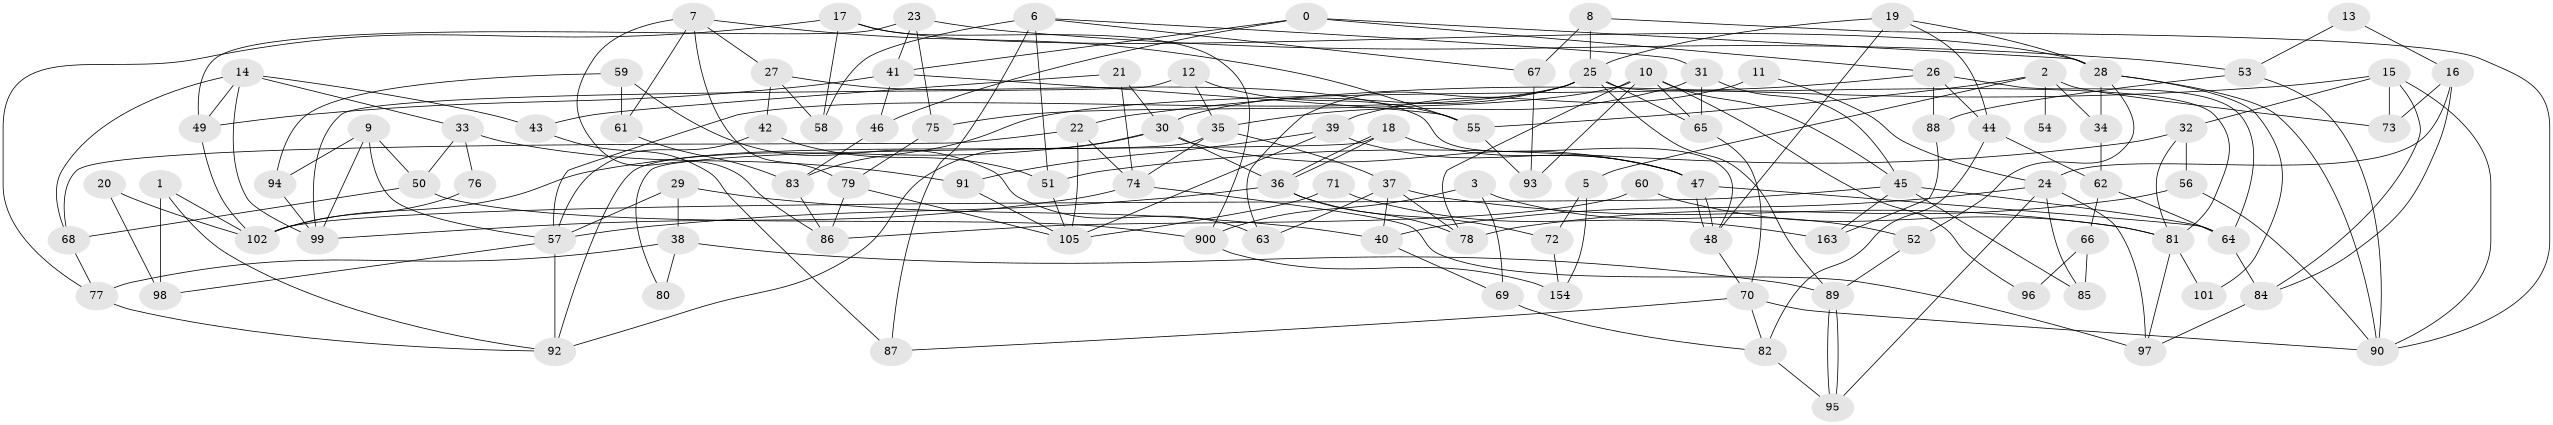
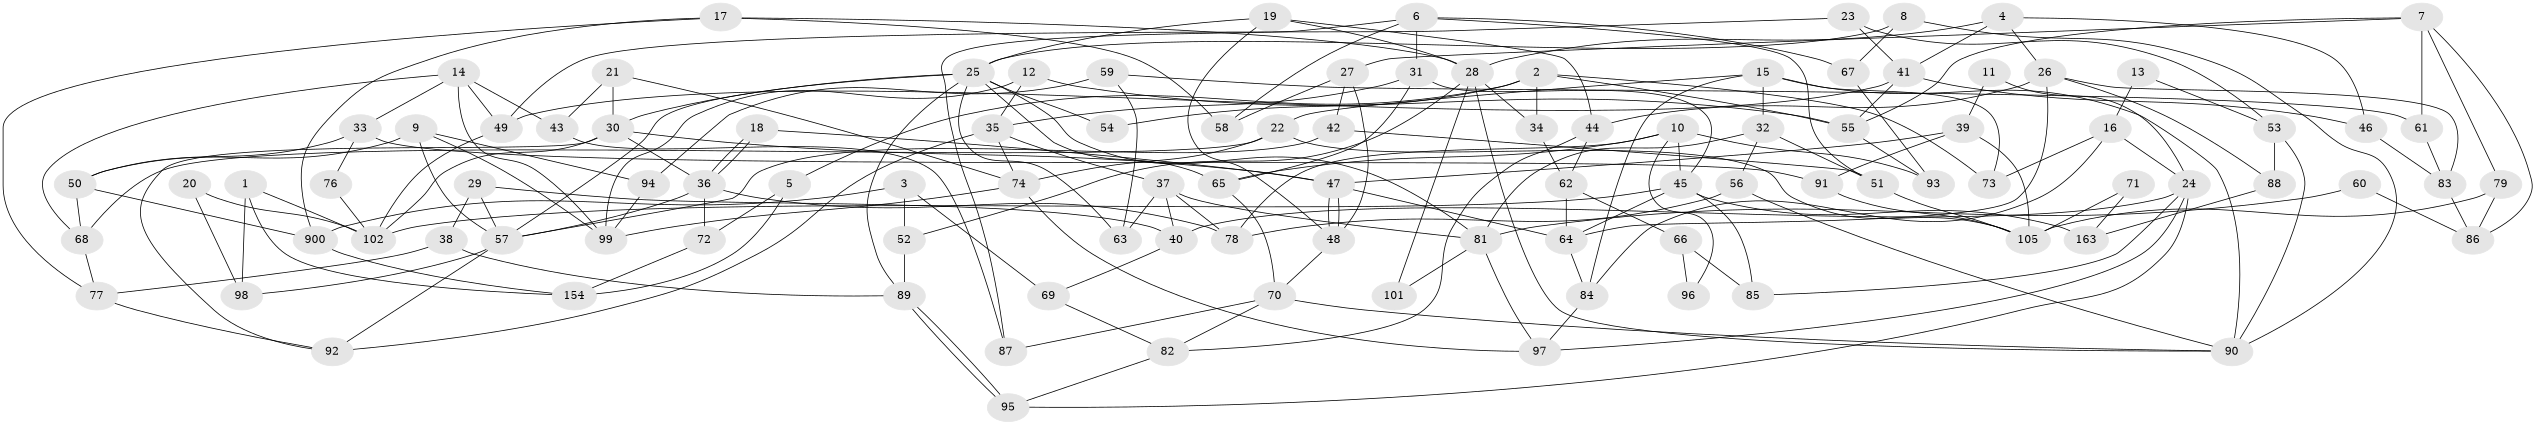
node "0": label "0" -> "4"
edge "25" -- "54": added
node "75": removed
node "80": removed
edge "1" -- "92": now "1" -- "154"
